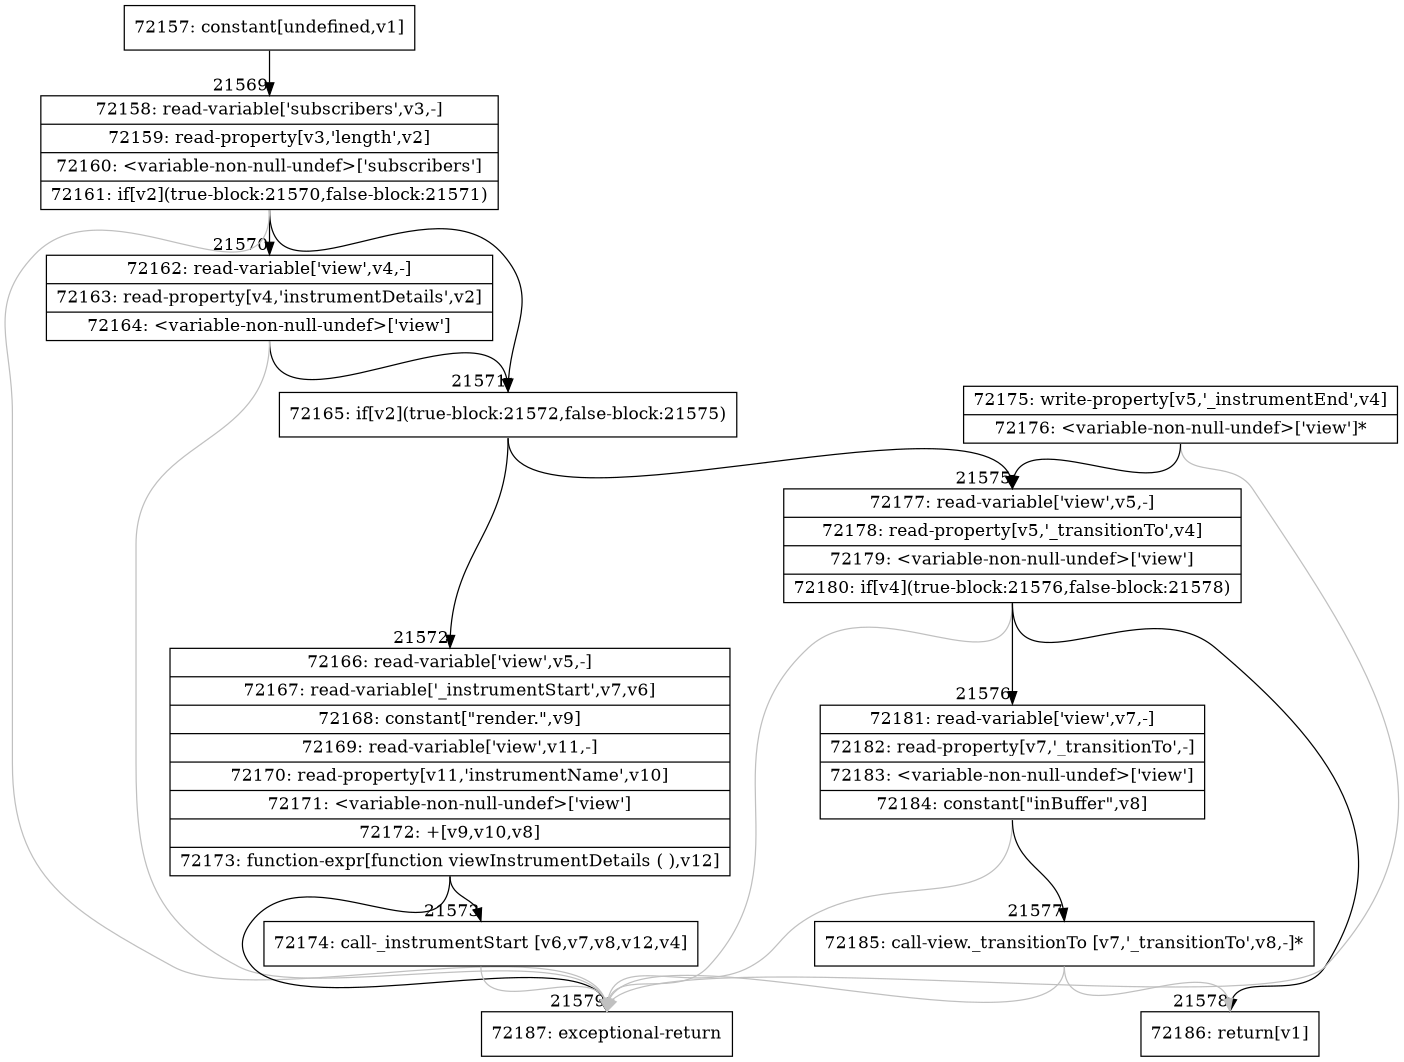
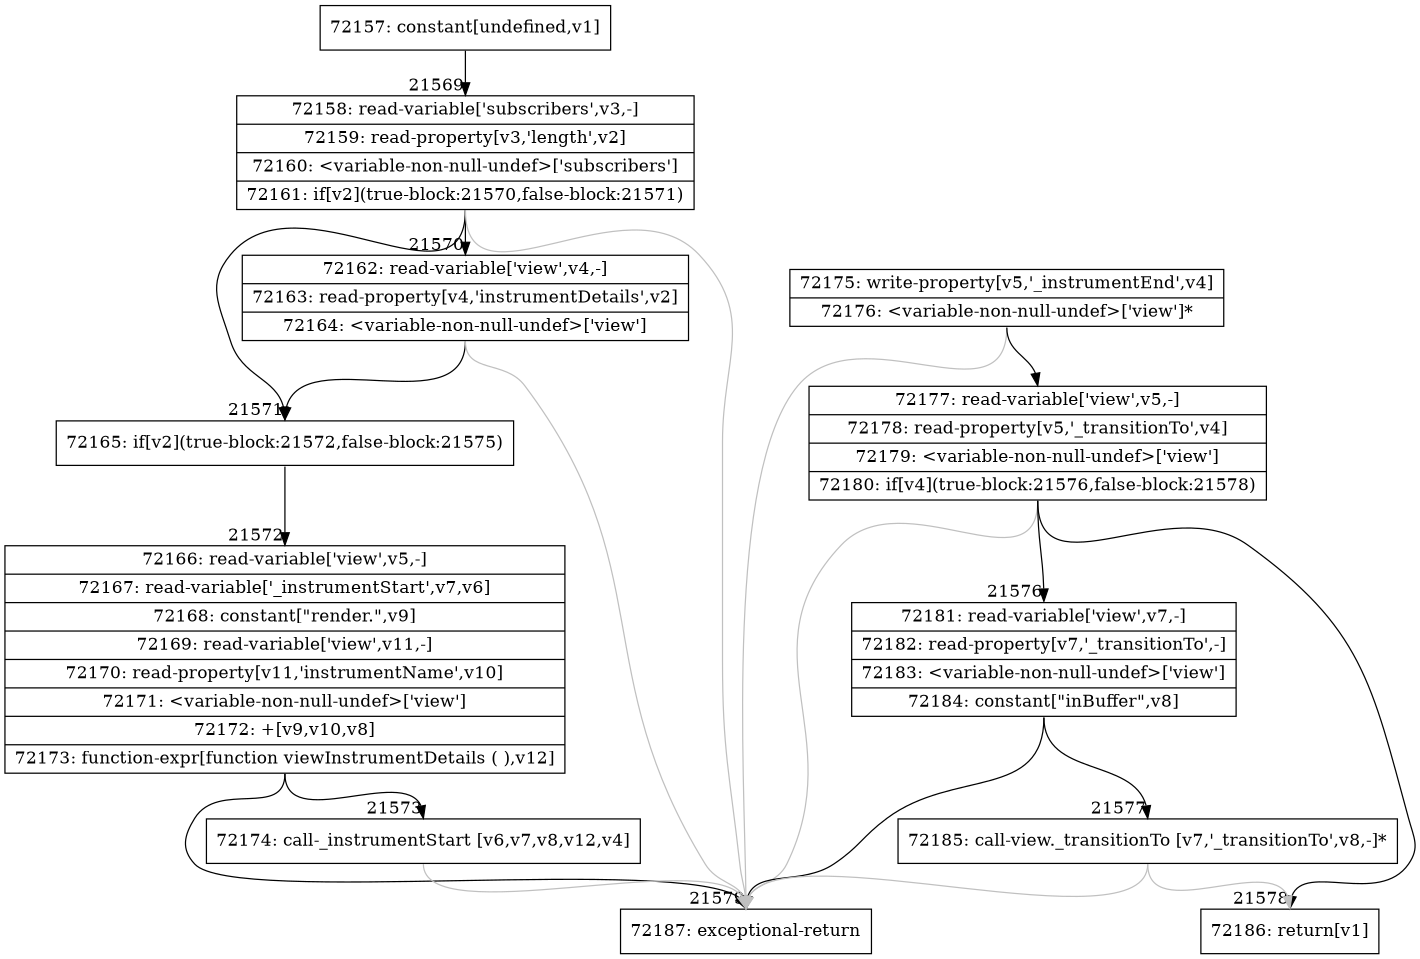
edge "72165: if[v2](true-block:21572,false-block:21575)" -> "72177: read-variable['view',v5,-]": removed
edge "72181: read-variable['view',v7,-]" -> "72187: exceptional-return": color gray -> black
